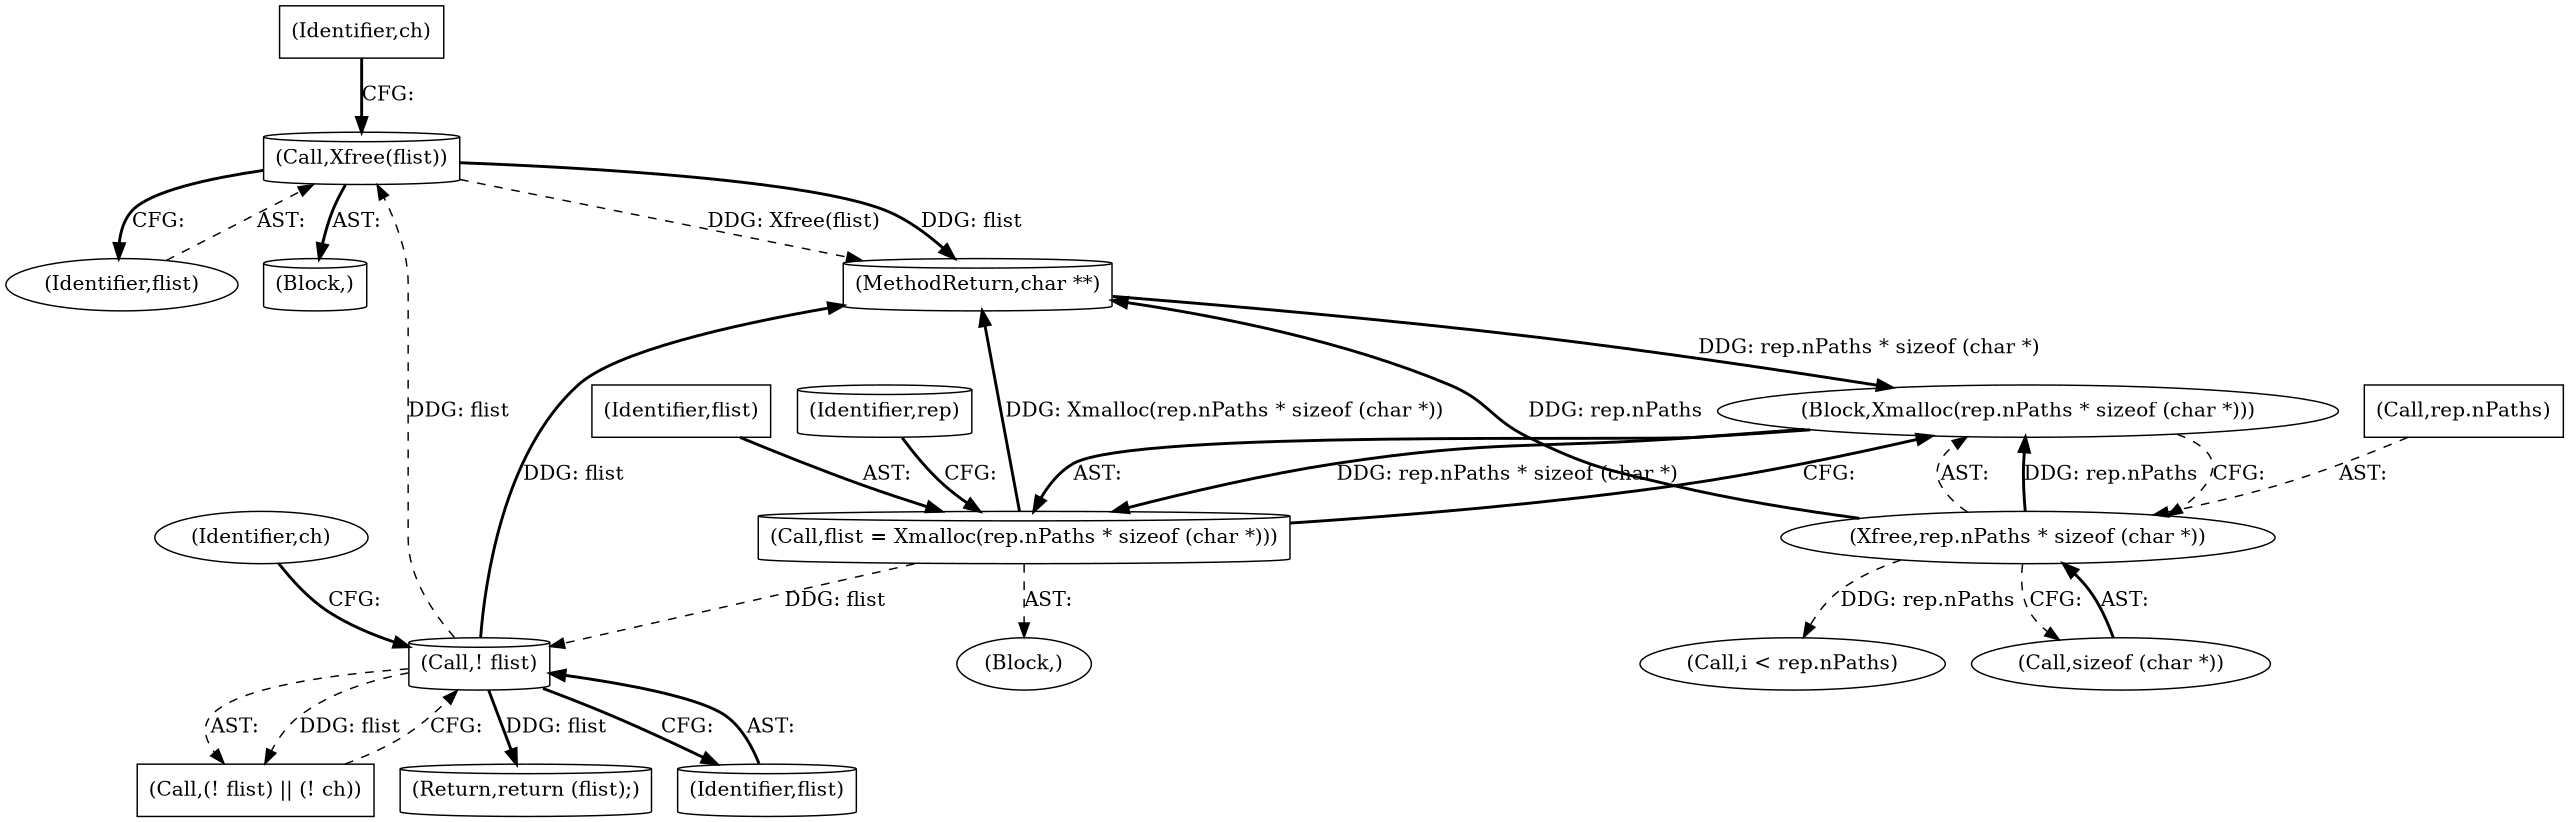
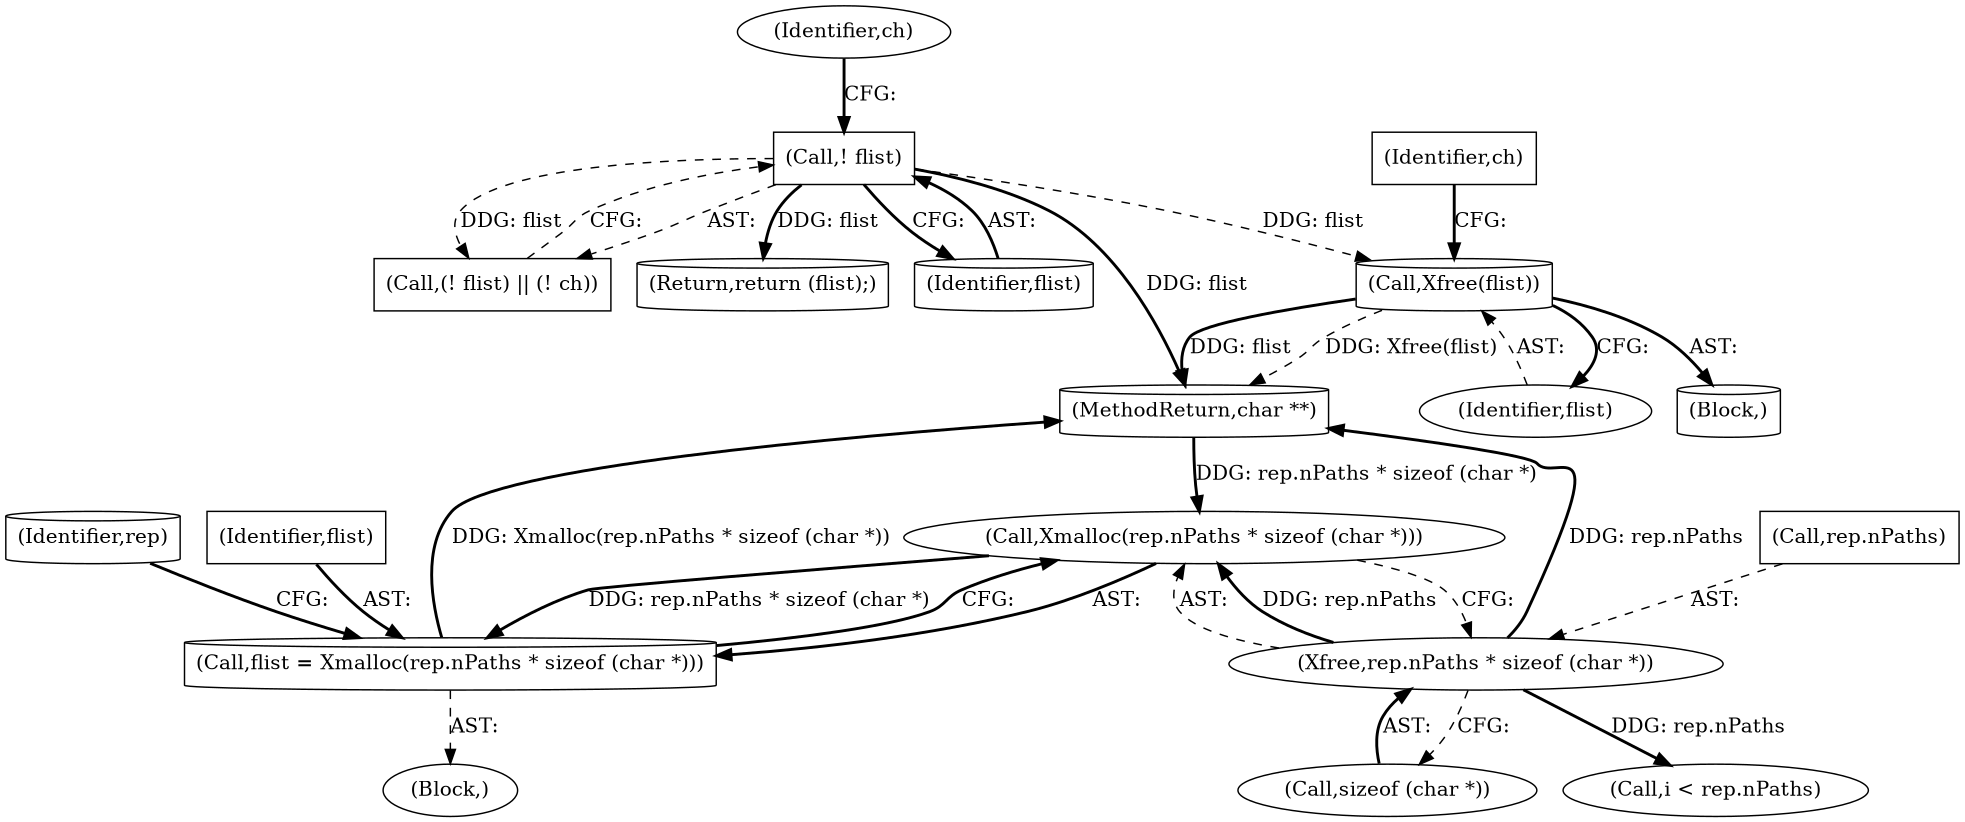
node "(Block,Xmalloc(rep.nPaths * sizeof (char *)))": label "(Block,Xmalloc(rep.nPaths * sizeof (char *)))" -> "(Call,Xmalloc(rep.nPaths * sizeof (char *)))"
edge "(Xfree,rep.nPaths * sizeof (char *))" -> "(Call,i < rep.nPaths)": style dashed -> bold
edge "(Call,flist = Xmalloc(rep.nPaths * sizeof (char *)))" -> "(Call,! flist)": removed, label "DDG: flist"
node "(Call,! flist)": shape cylinder -> box
